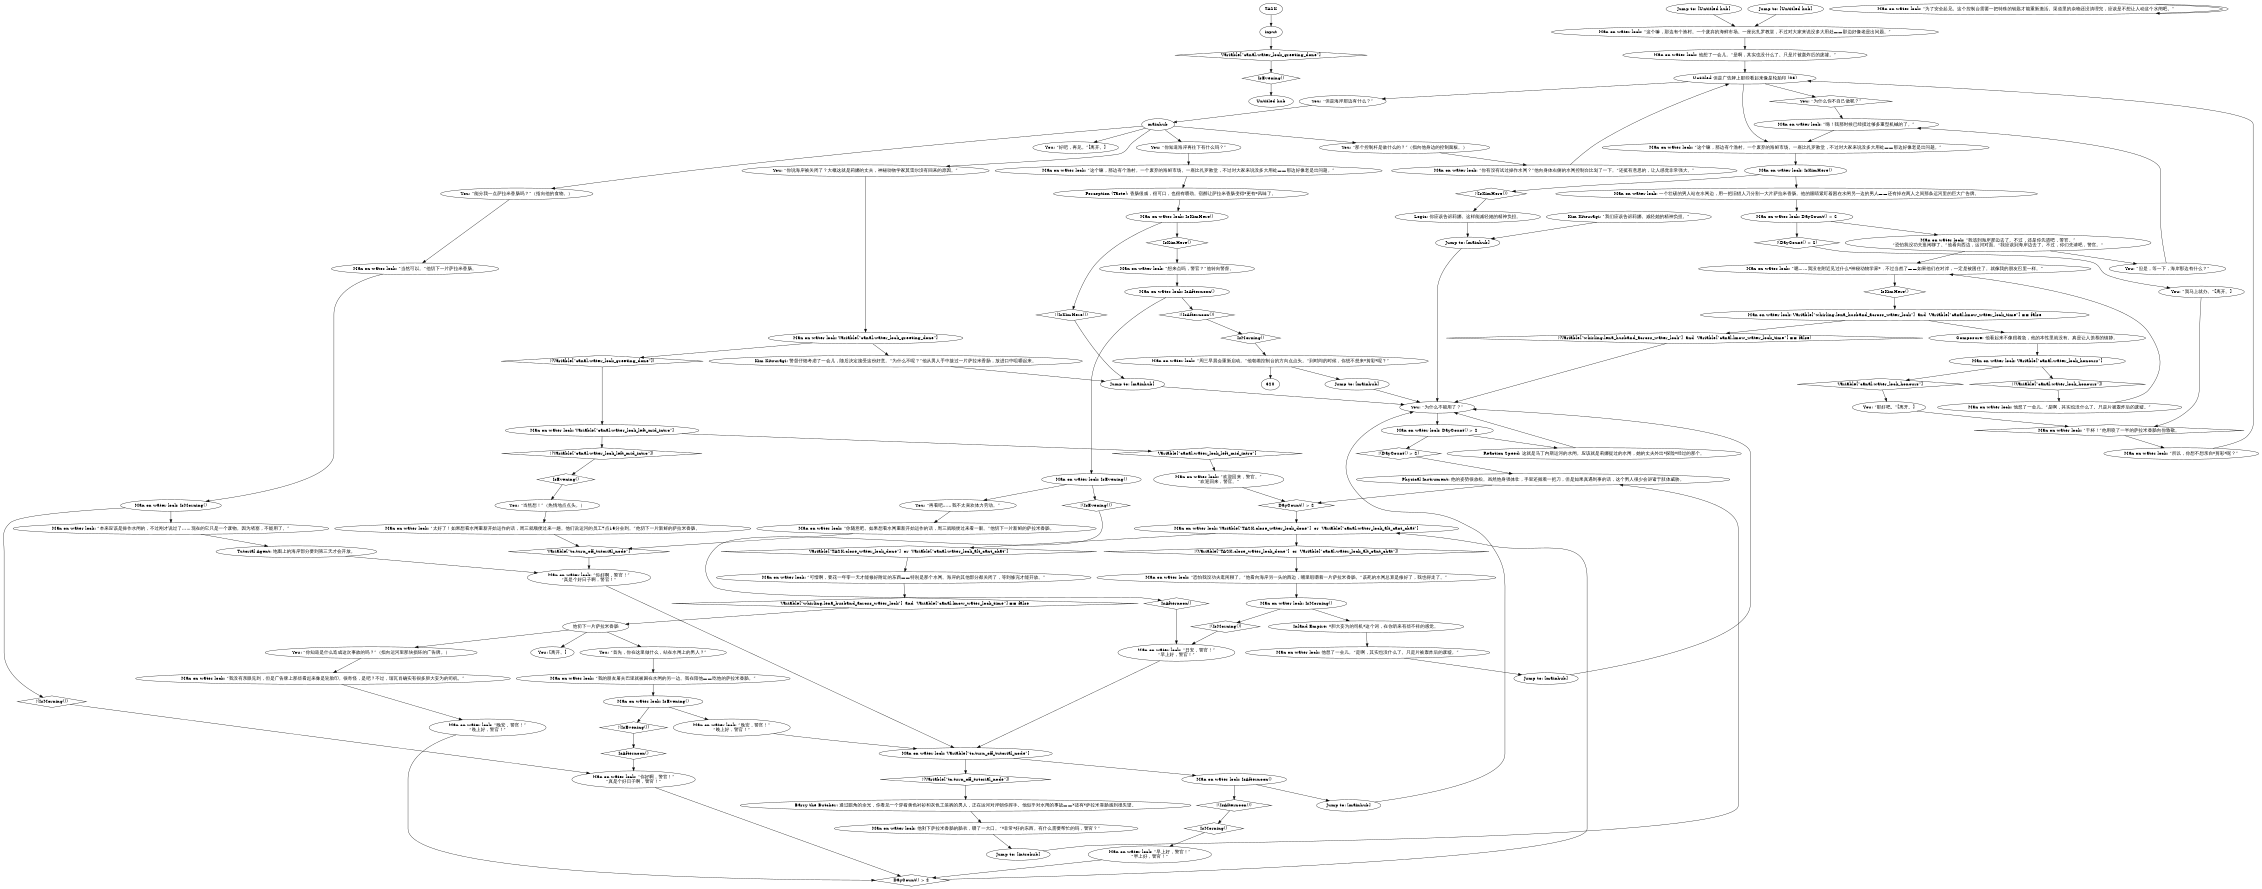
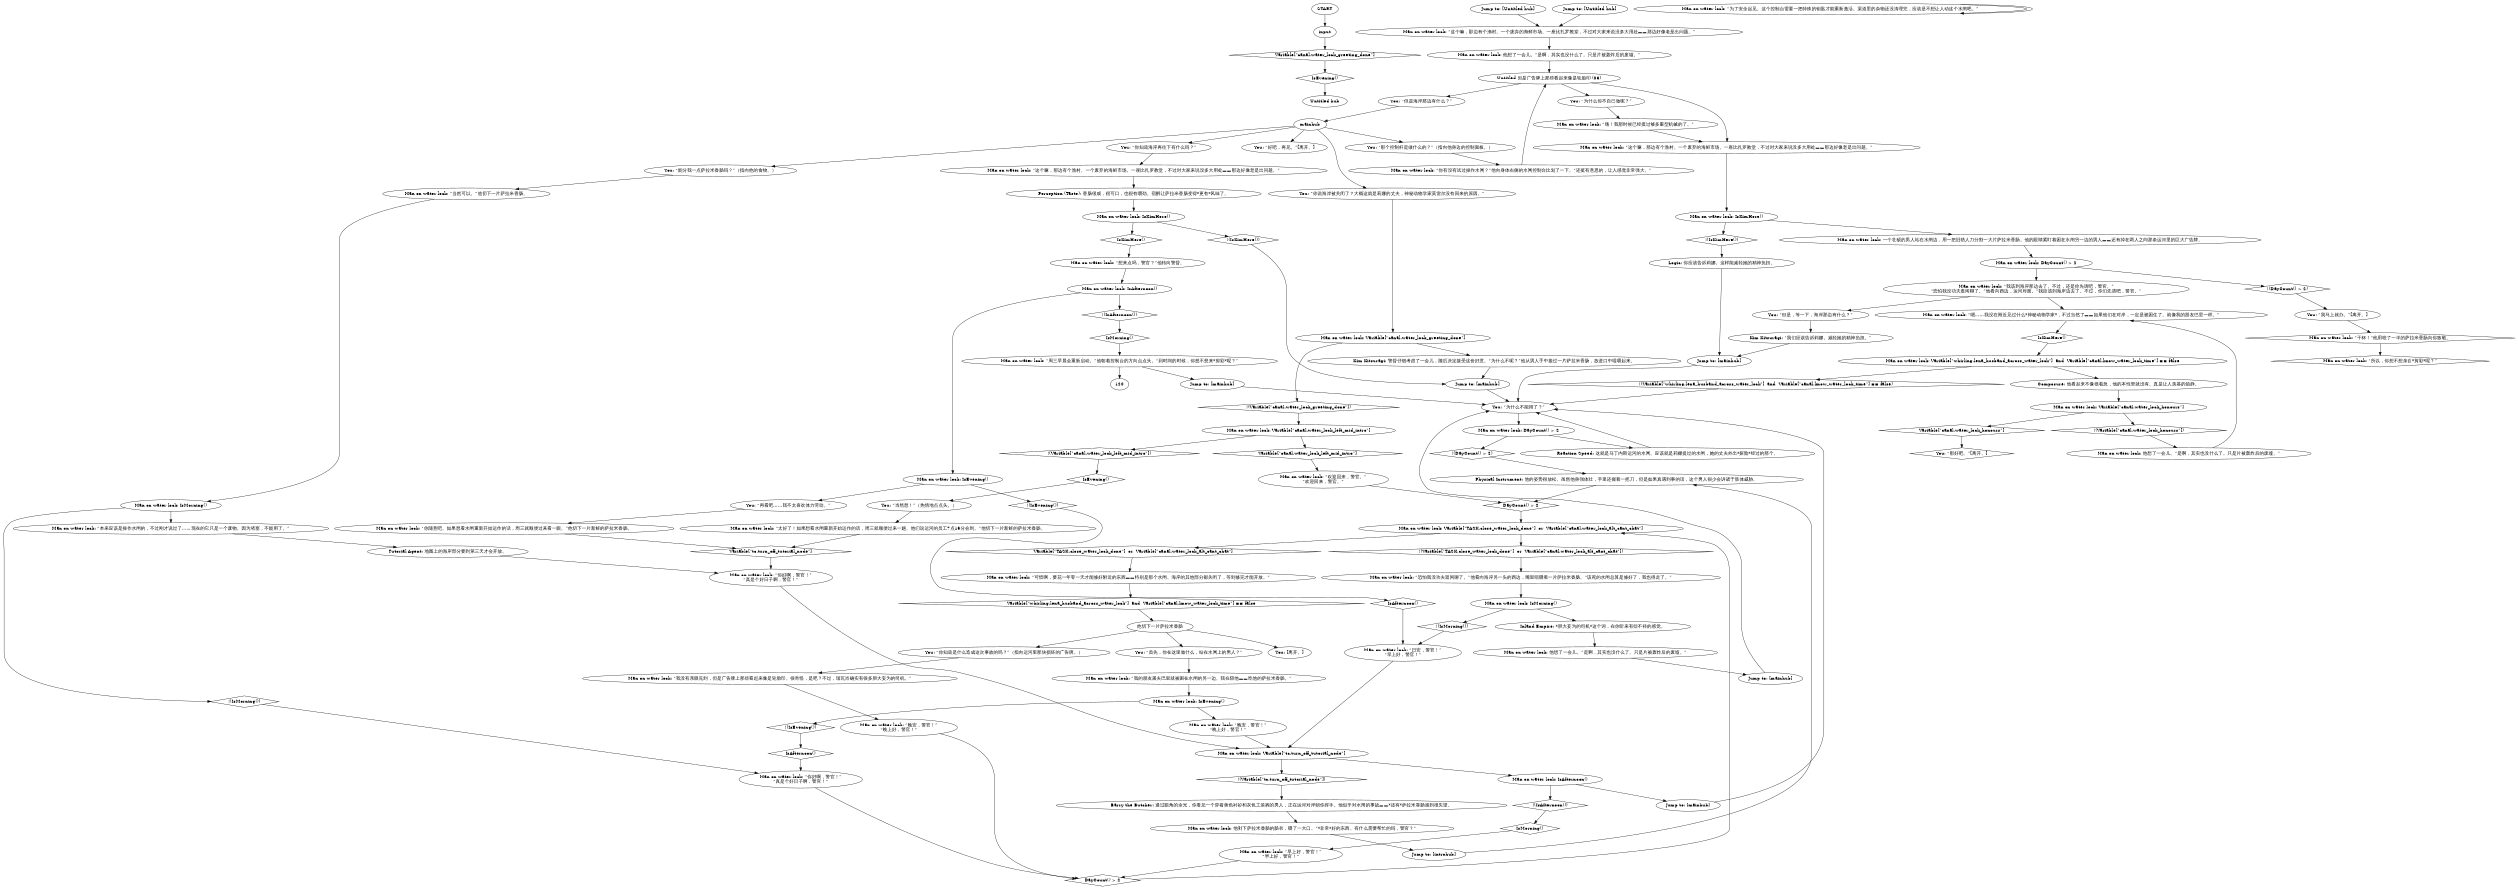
node "TASK": label "TASK" -> "START"
node "You: “为什么你不自己做呢？”": shape diamond -> ellipse
edge "Man on water lock: “所以，你想不想亲自*剪彩*呢？”" -> "Untitled 但是广告牌上那些看起来像是轮胎印 (03)": removed
edge "You: “但是，等一下，海岸那边有什么？”" -> "Man on water lock: “嗨！我那时候已经摸过够多重型机械的了。”": now "You: “但是，等一下，海岸那边有什么？”" -> "Kim Kitsuragi: “我们应该告诉莉娜。减轻她的精神负担。”"
node "320": label "320" -> "120"
node "You: “那好吧。”[离开。]": shape ellipse -> diamond
edge "You: “那好吧。”[离开。]" -> "Man on water lock: “干杯！”他用咬了一半的萨拉米香肠向你致敬。": removed
node "Man on water lock: “所以，你想不想亲自*剪彩*呢？”": shape ellipse -> diamond
